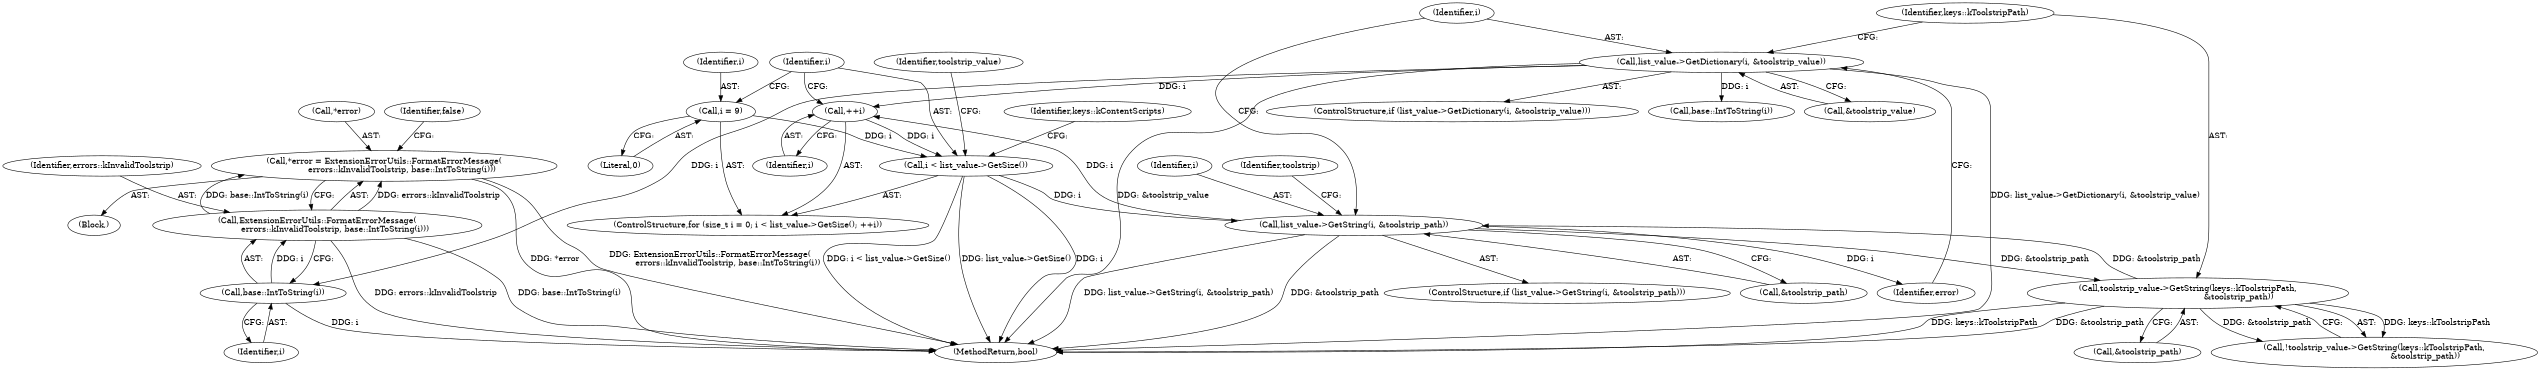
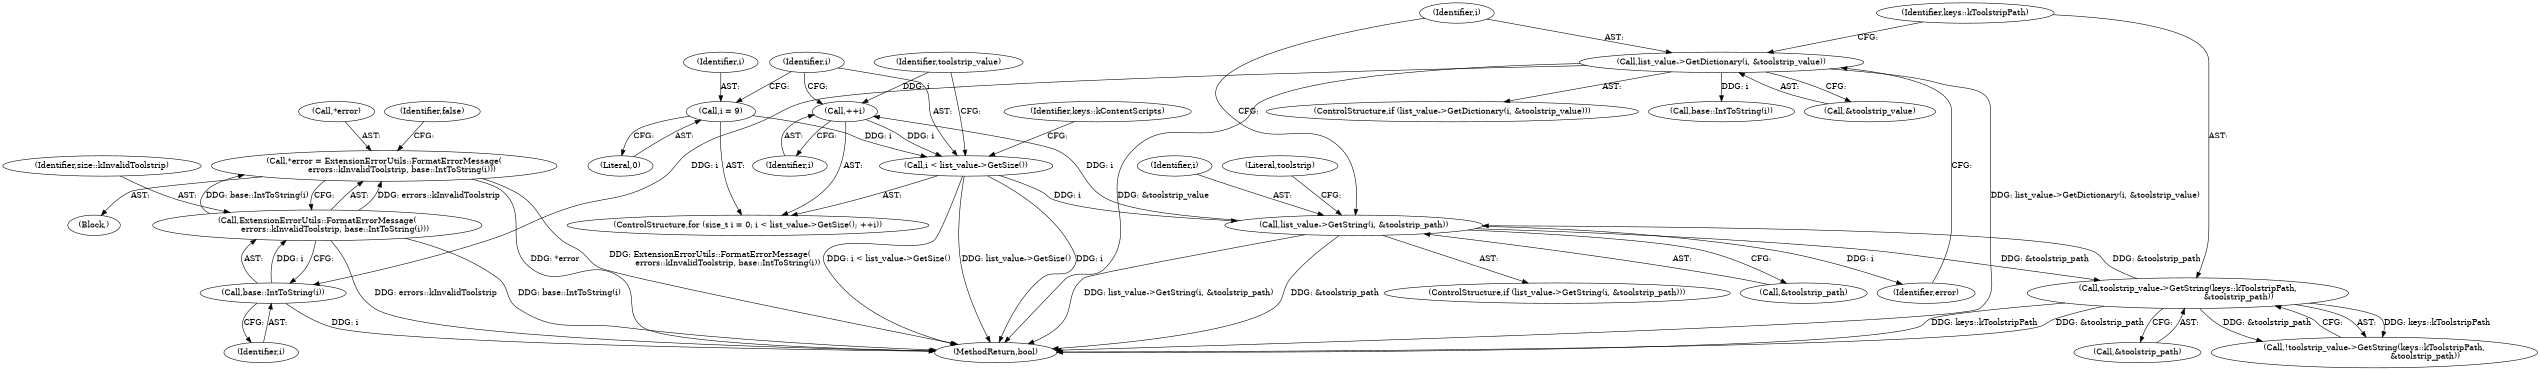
edge "(Call,list_value->GetDictionary(i, &toolstrip_value))" -> "(Call,++i)": now "(Identifier,toolstrip_value)" -> "(Call,++i)"
node "(Identifier,errors::kInvalidToolstrip)": label "(Identifier,errors::kInvalidToolstrip)" -> "(Identifier,size::kInvalidToolstrip)"
node "(Identifier,toolstrip)": label "(Identifier,toolstrip)" -> "(Literal,toolstrip)"
